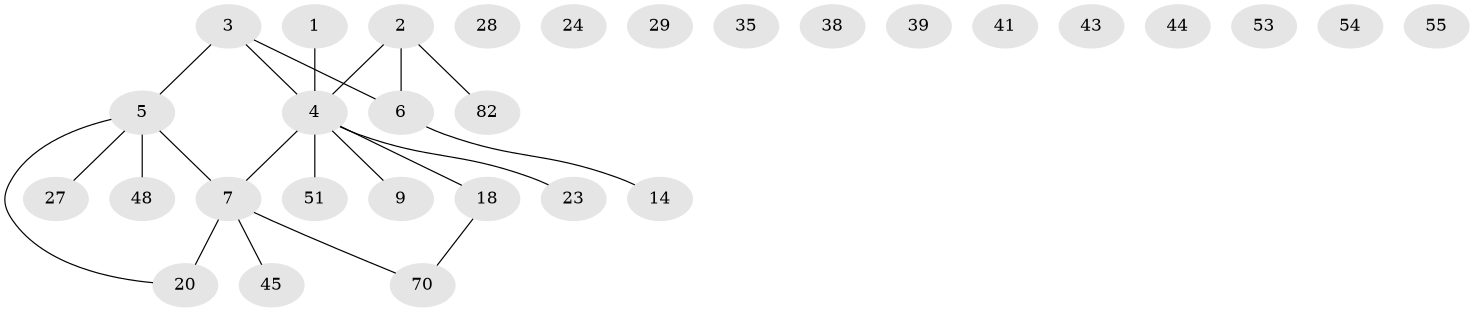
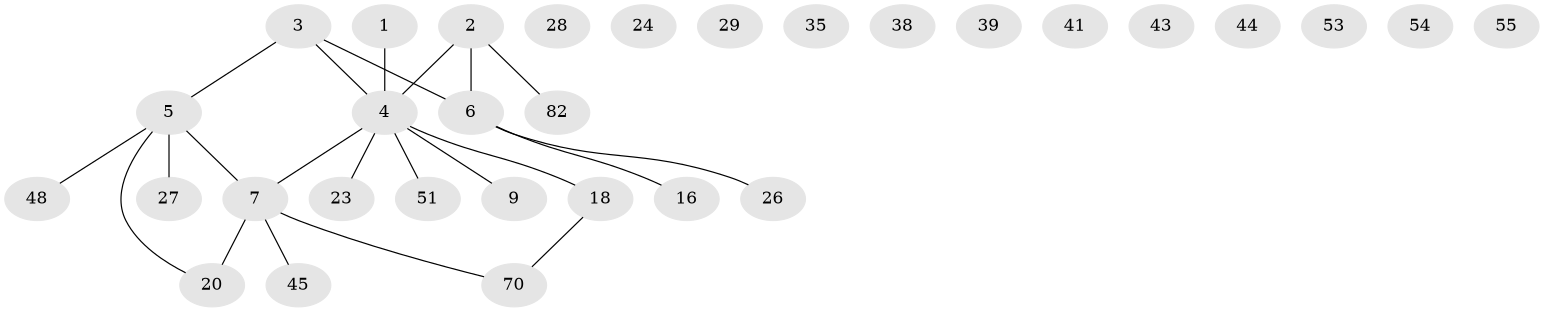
node "14": label "14" -> "16"
node "26": added
